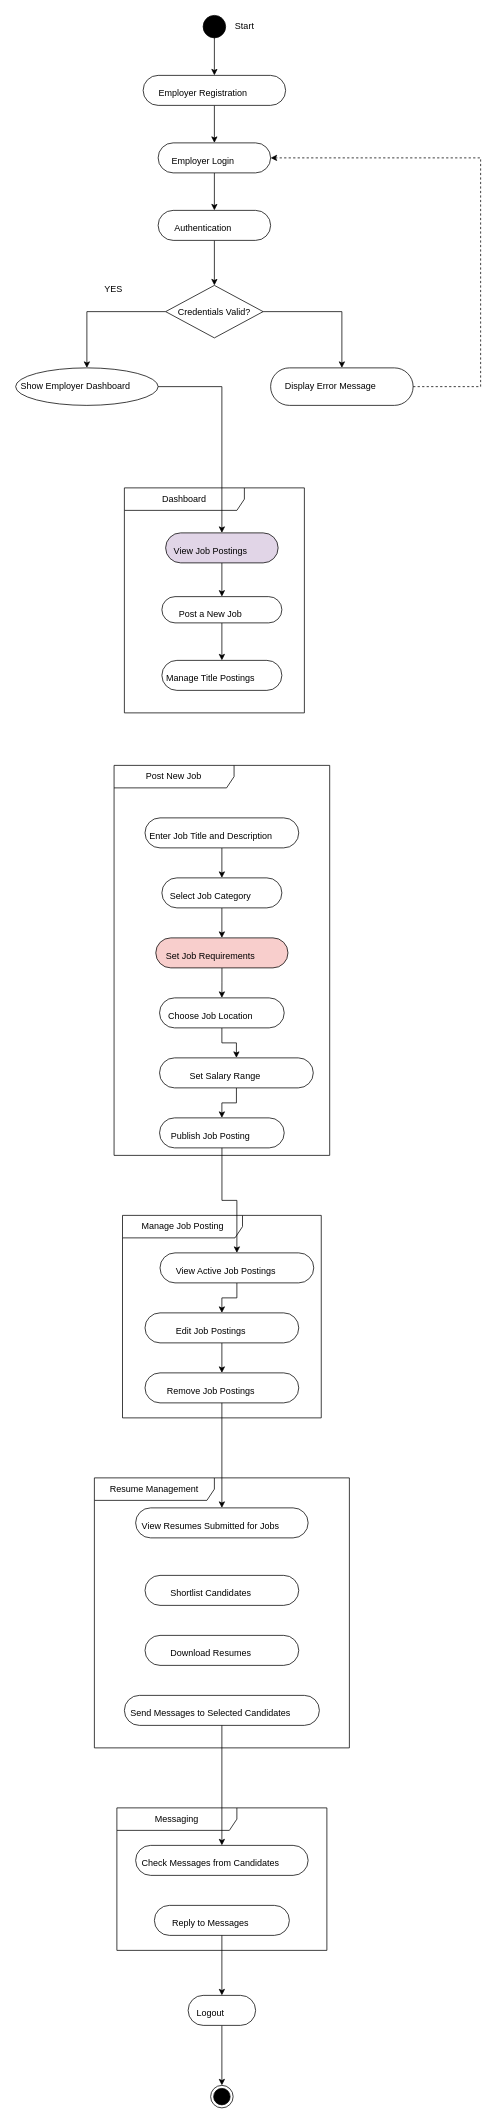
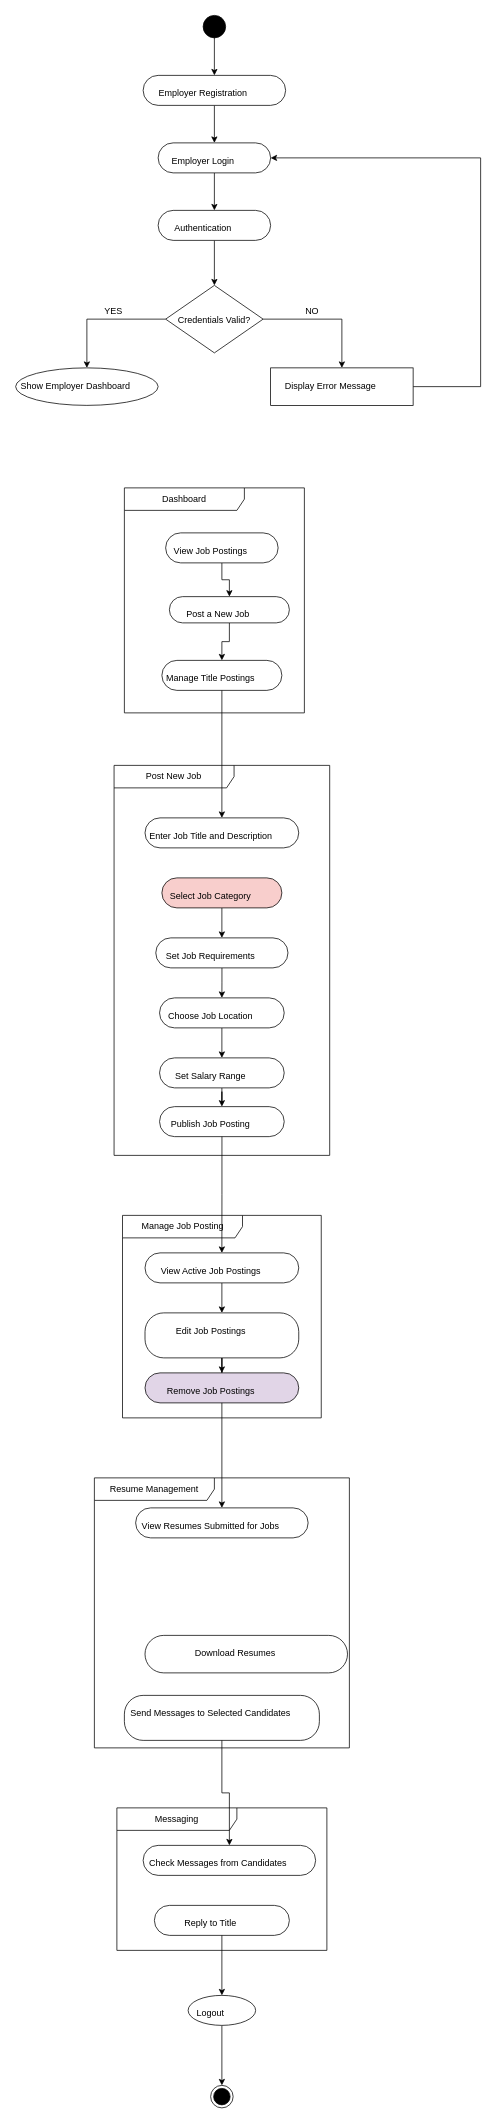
node "Start": removed
edge "Display Error Message" -> "Employer Login": style dashed -> solid
node "YES": moved (113, 289) -> (113, 312)
node "Credentials Valid?": size 98x53 -> 98x68
node "NO": added
edge "Show Employer Dashboard" -> "View Job Postings": removed
node "Display Error Message": shape rounded rectangle -> rectangle
node "View Job Postings": fillcolor #e1d5e7 -> #ffffff
node "Post a New Job": moved (222, 610) -> (229, 610)
edge "Manage Title Postings" -> "Enter Job Title and Description": added
edge "Enter Job Title and Description" -> "Select Job Category": removed
node "Select Job Category": fillcolor #ffffff -> #f8cecc
node "Set Job Requirements": fillcolor #f8cecc -> #ffffff
node "Set Salary Range": size 154x30 -> 125x30
node "Publish Job Posting": moved (222, 1133) -> (222, 1122)
node "View Active Job Postings": moved (237, 1268) -> (222, 1268)
node "Edit Job Postings": size 154x30 -> 154x45
node "Remove Job Postings": fillcolor #ffffff -> #e1d5e7
node "Shortlist Candidates": removed
node "Download Resumes": size 154x30 -> 203x38
node "Send Messages to Selected Candidates": size 195x30 -> 195x45
node "Check Messages from Candidates": moved (222, 1860) -> (229, 1860)
node "Reply to Messages": label "Reply to Messages" -> "Reply to Title"
node "Logout": shape rounded rectangle -> ellipse
